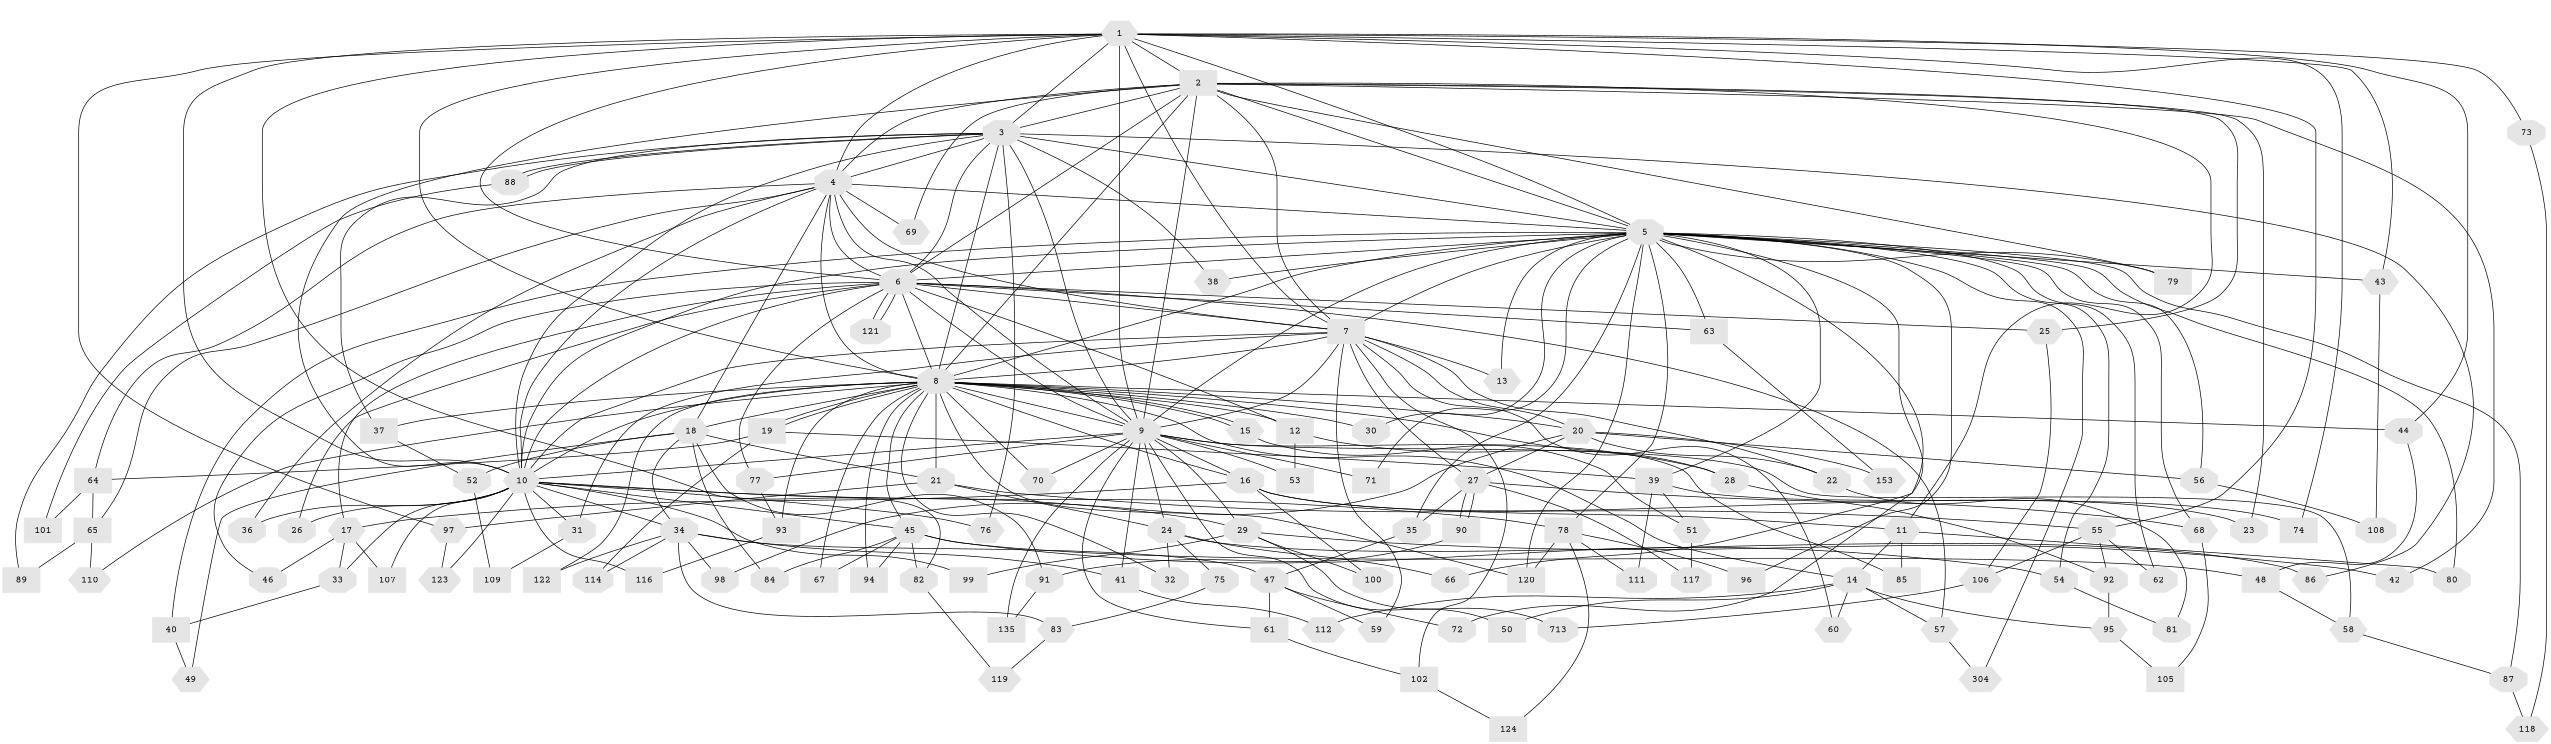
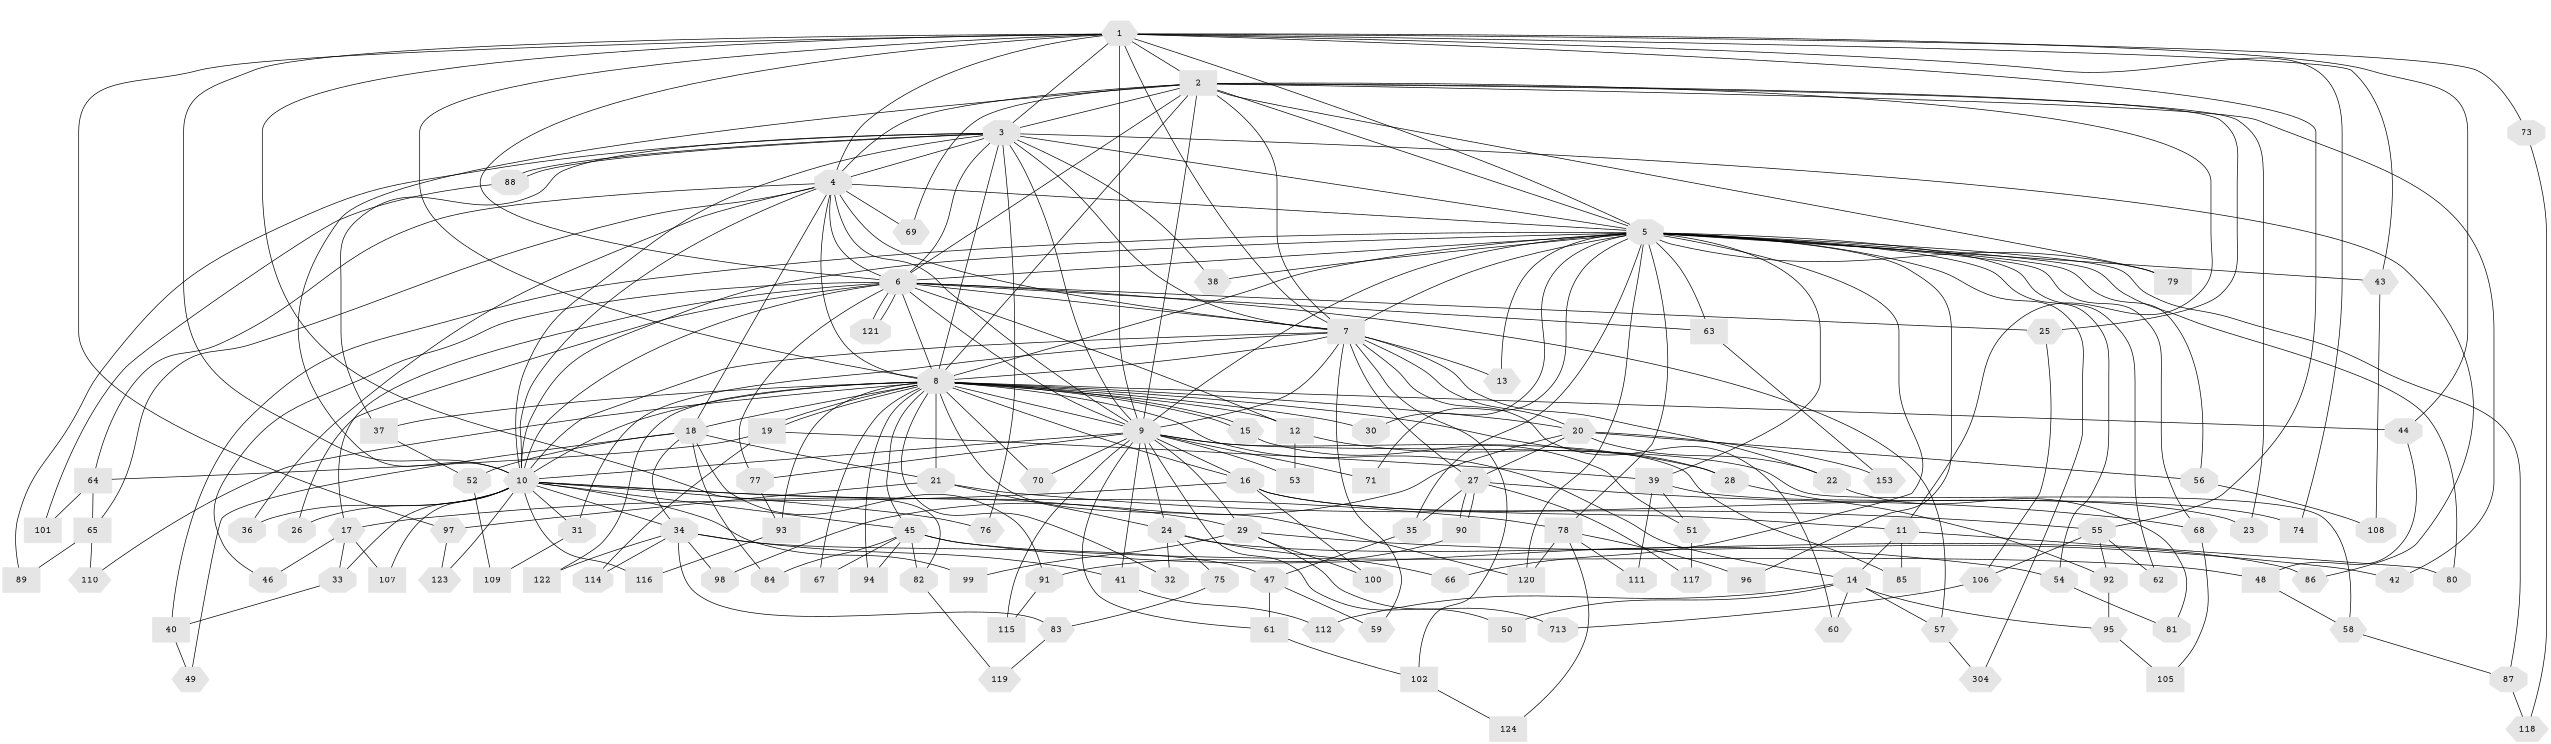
edge "3" -- "7": added
node "135": label "135" -> "115"
node "72": removed
